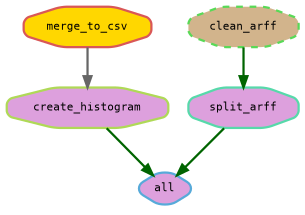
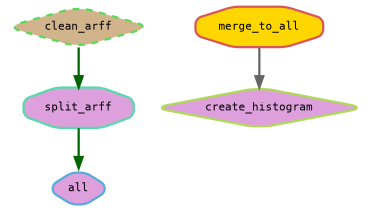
node "merge_to_csv": label "merge_to_csv" -> "merge_to_all"
node "clean_arff": shape octagon -> diamond
node "create_histogram": shape octagon -> diamond
edge "create_histogram" -> "all": removed
